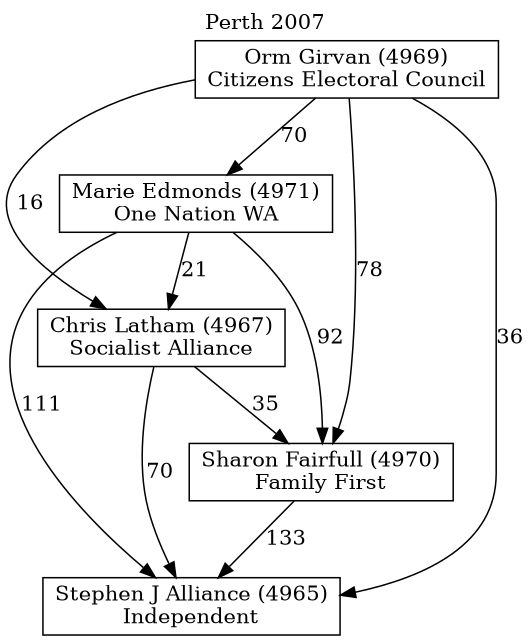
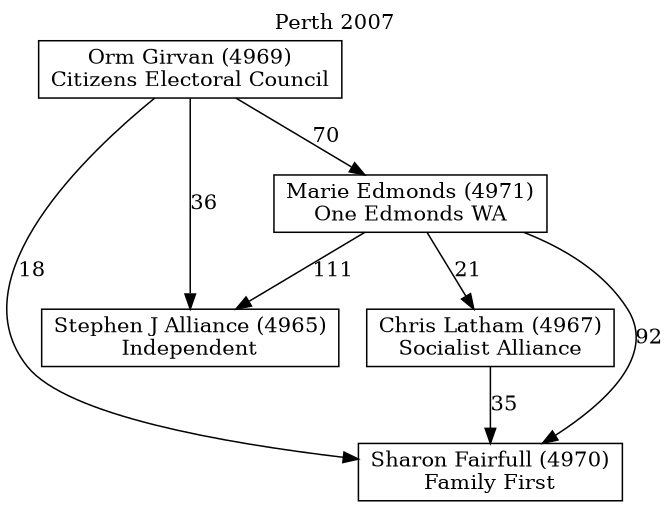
edge "Orm Girvan (4969) Citizens Electoral Council" -> "Chris Latham (4967) Socialist Alliance": removed, label "16"
node "Marie Edmonds (4971) One Nation WA": label "Marie Edmonds (4971) One Nation WA" -> "Marie Edmonds (4971) One Edmonds WA"
edge "Orm Girvan (4969) Citizens Electoral Council" -> "Sharon Fairfull (4970) Family First": label "78" -> "18"
edge "Chris Latham (4967) Socialist Alliance" -> "Stephen J Alliance (4965) Independent": removed, label "70"
edge "Sharon Fairfull (4970) Family First" -> "Stephen J Alliance (4965) Independent": removed, label "133"
